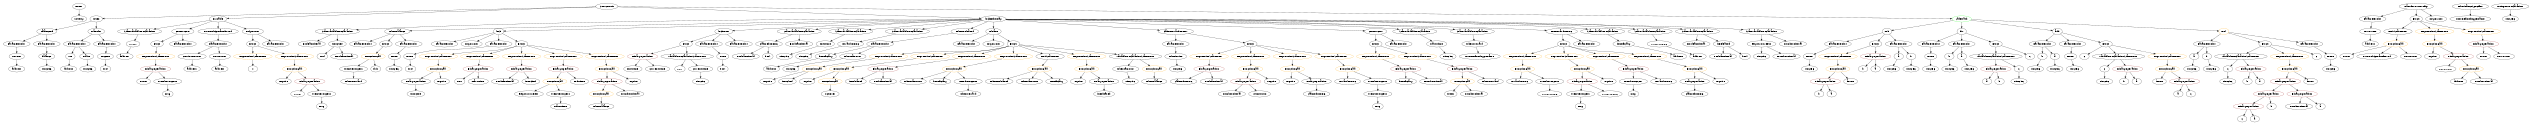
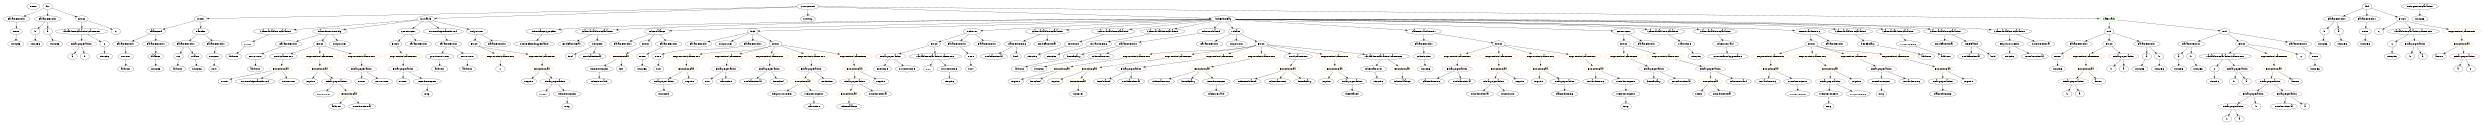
edge "Enter" -> "solidity": now "SourceUnit" -> "solidity"
edge "lockEtherPay" -> "InheritanceSpecifier": added
edge "SafeMath" -> "div": removed
edge "Ownable" -> "transferOwnership": added
edge "SafeMath" -> "add": removed
node "mul": color orange -> black
